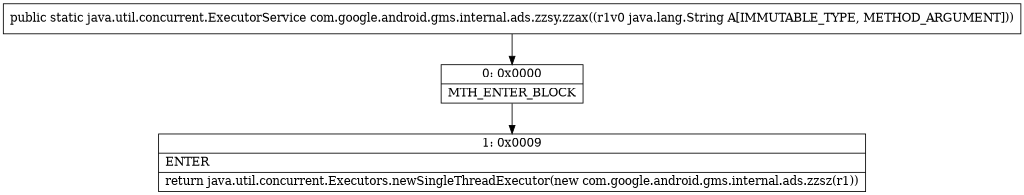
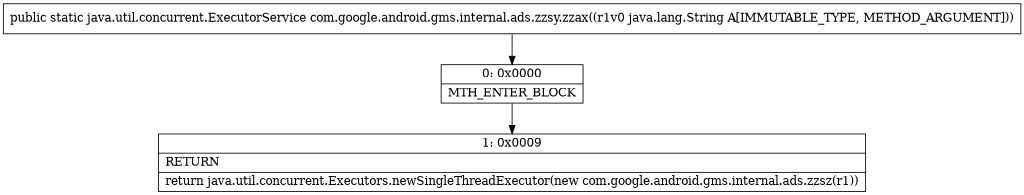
node "1: 0x0009": text "ENTER" -> "RETURN"
